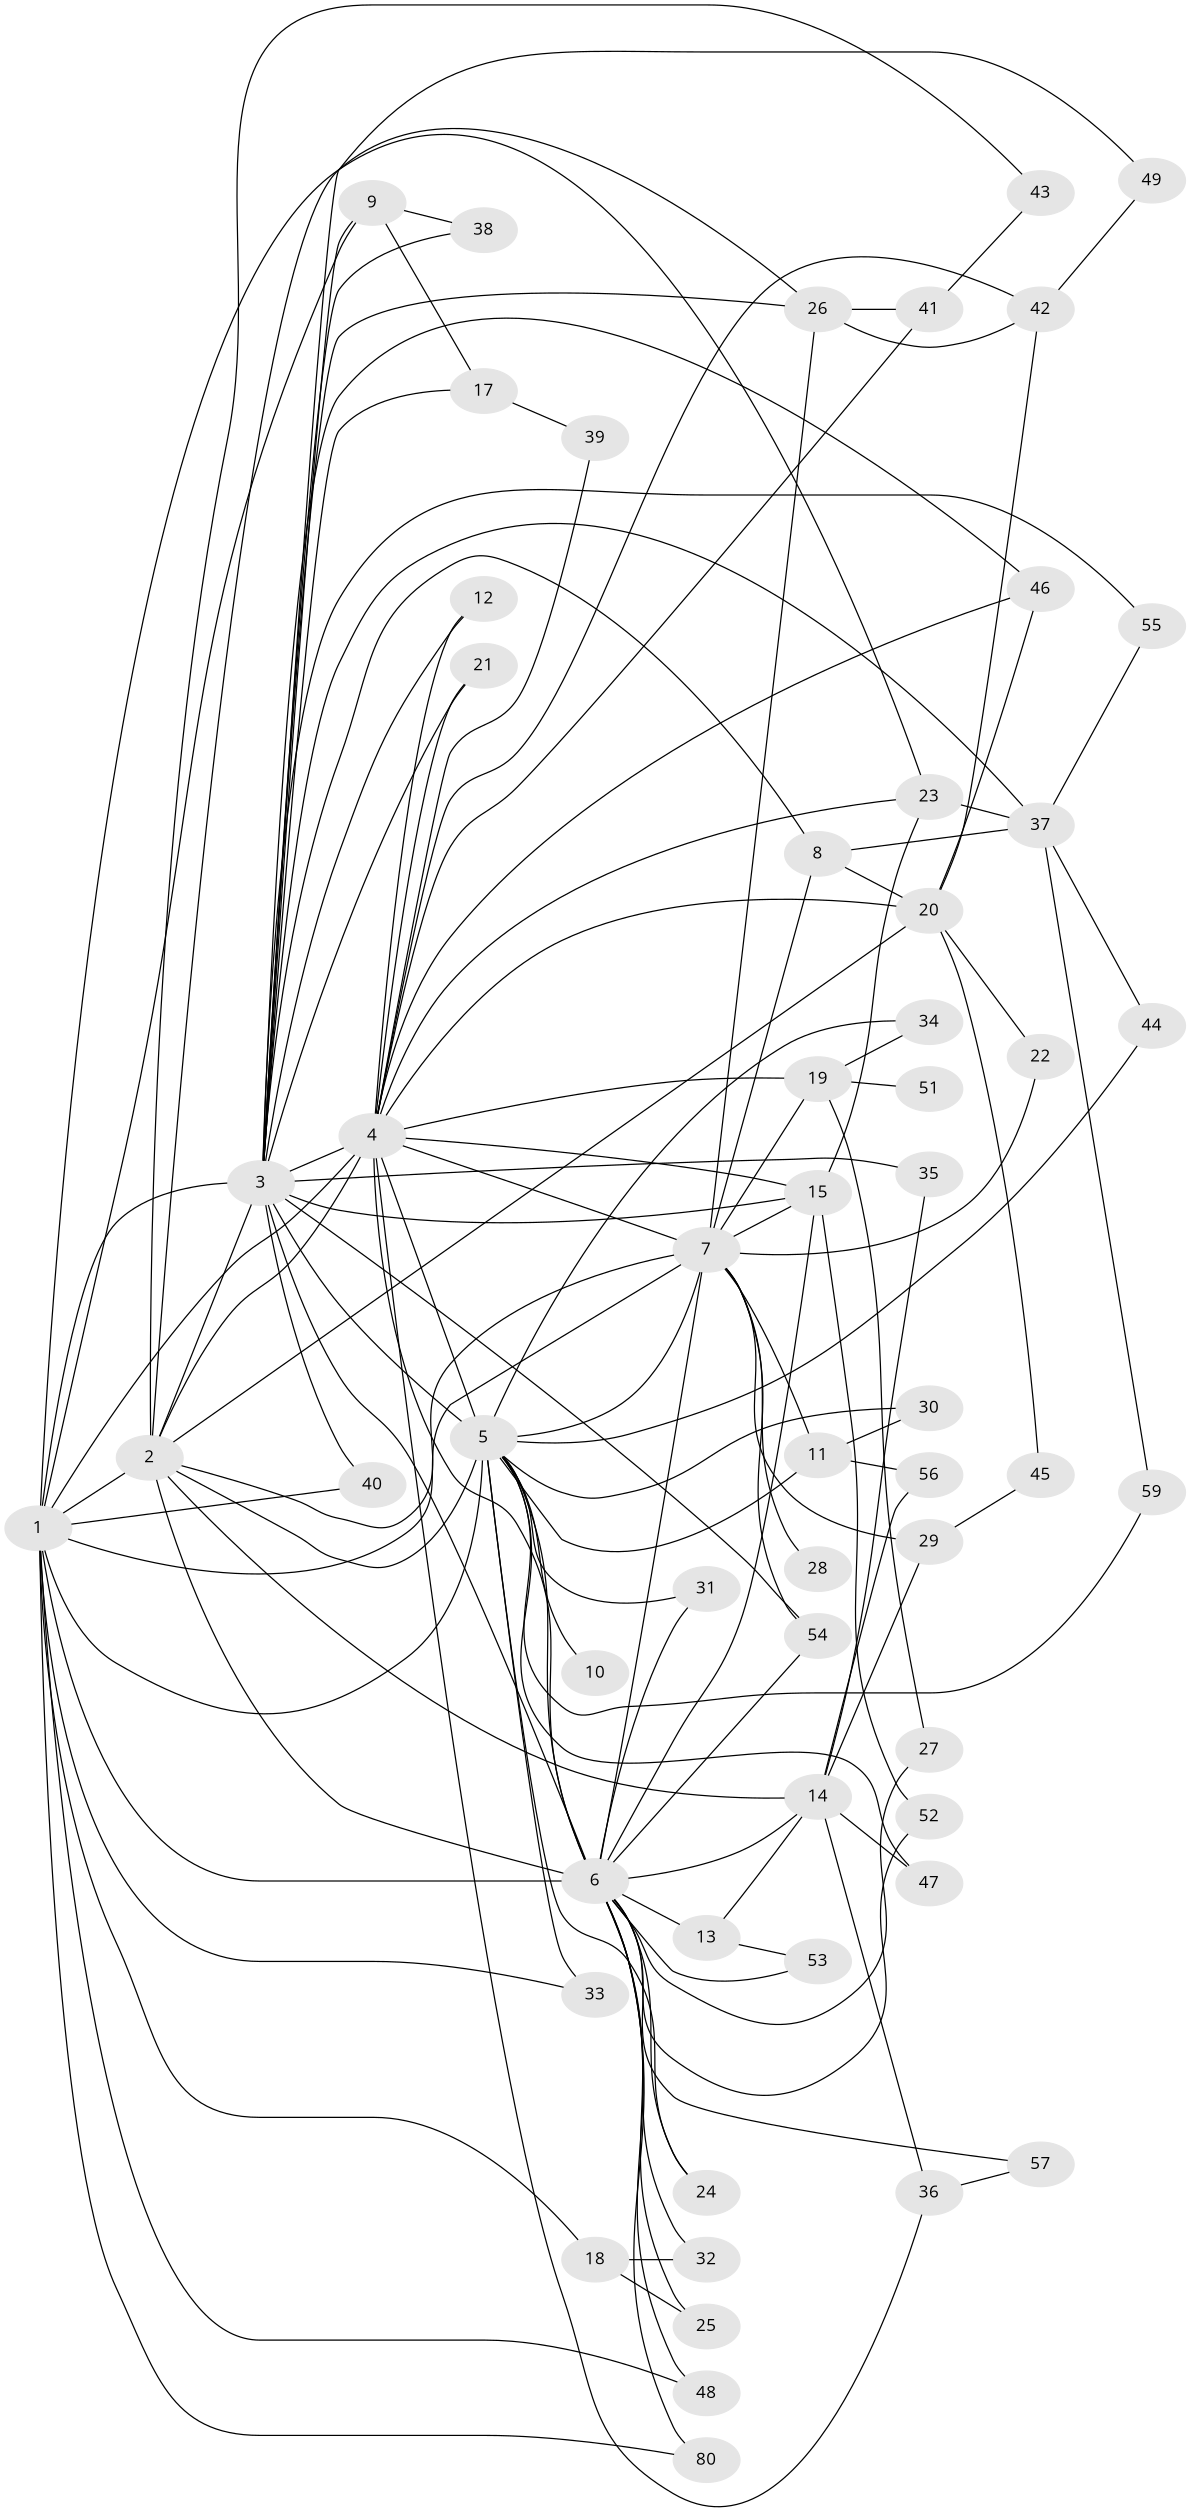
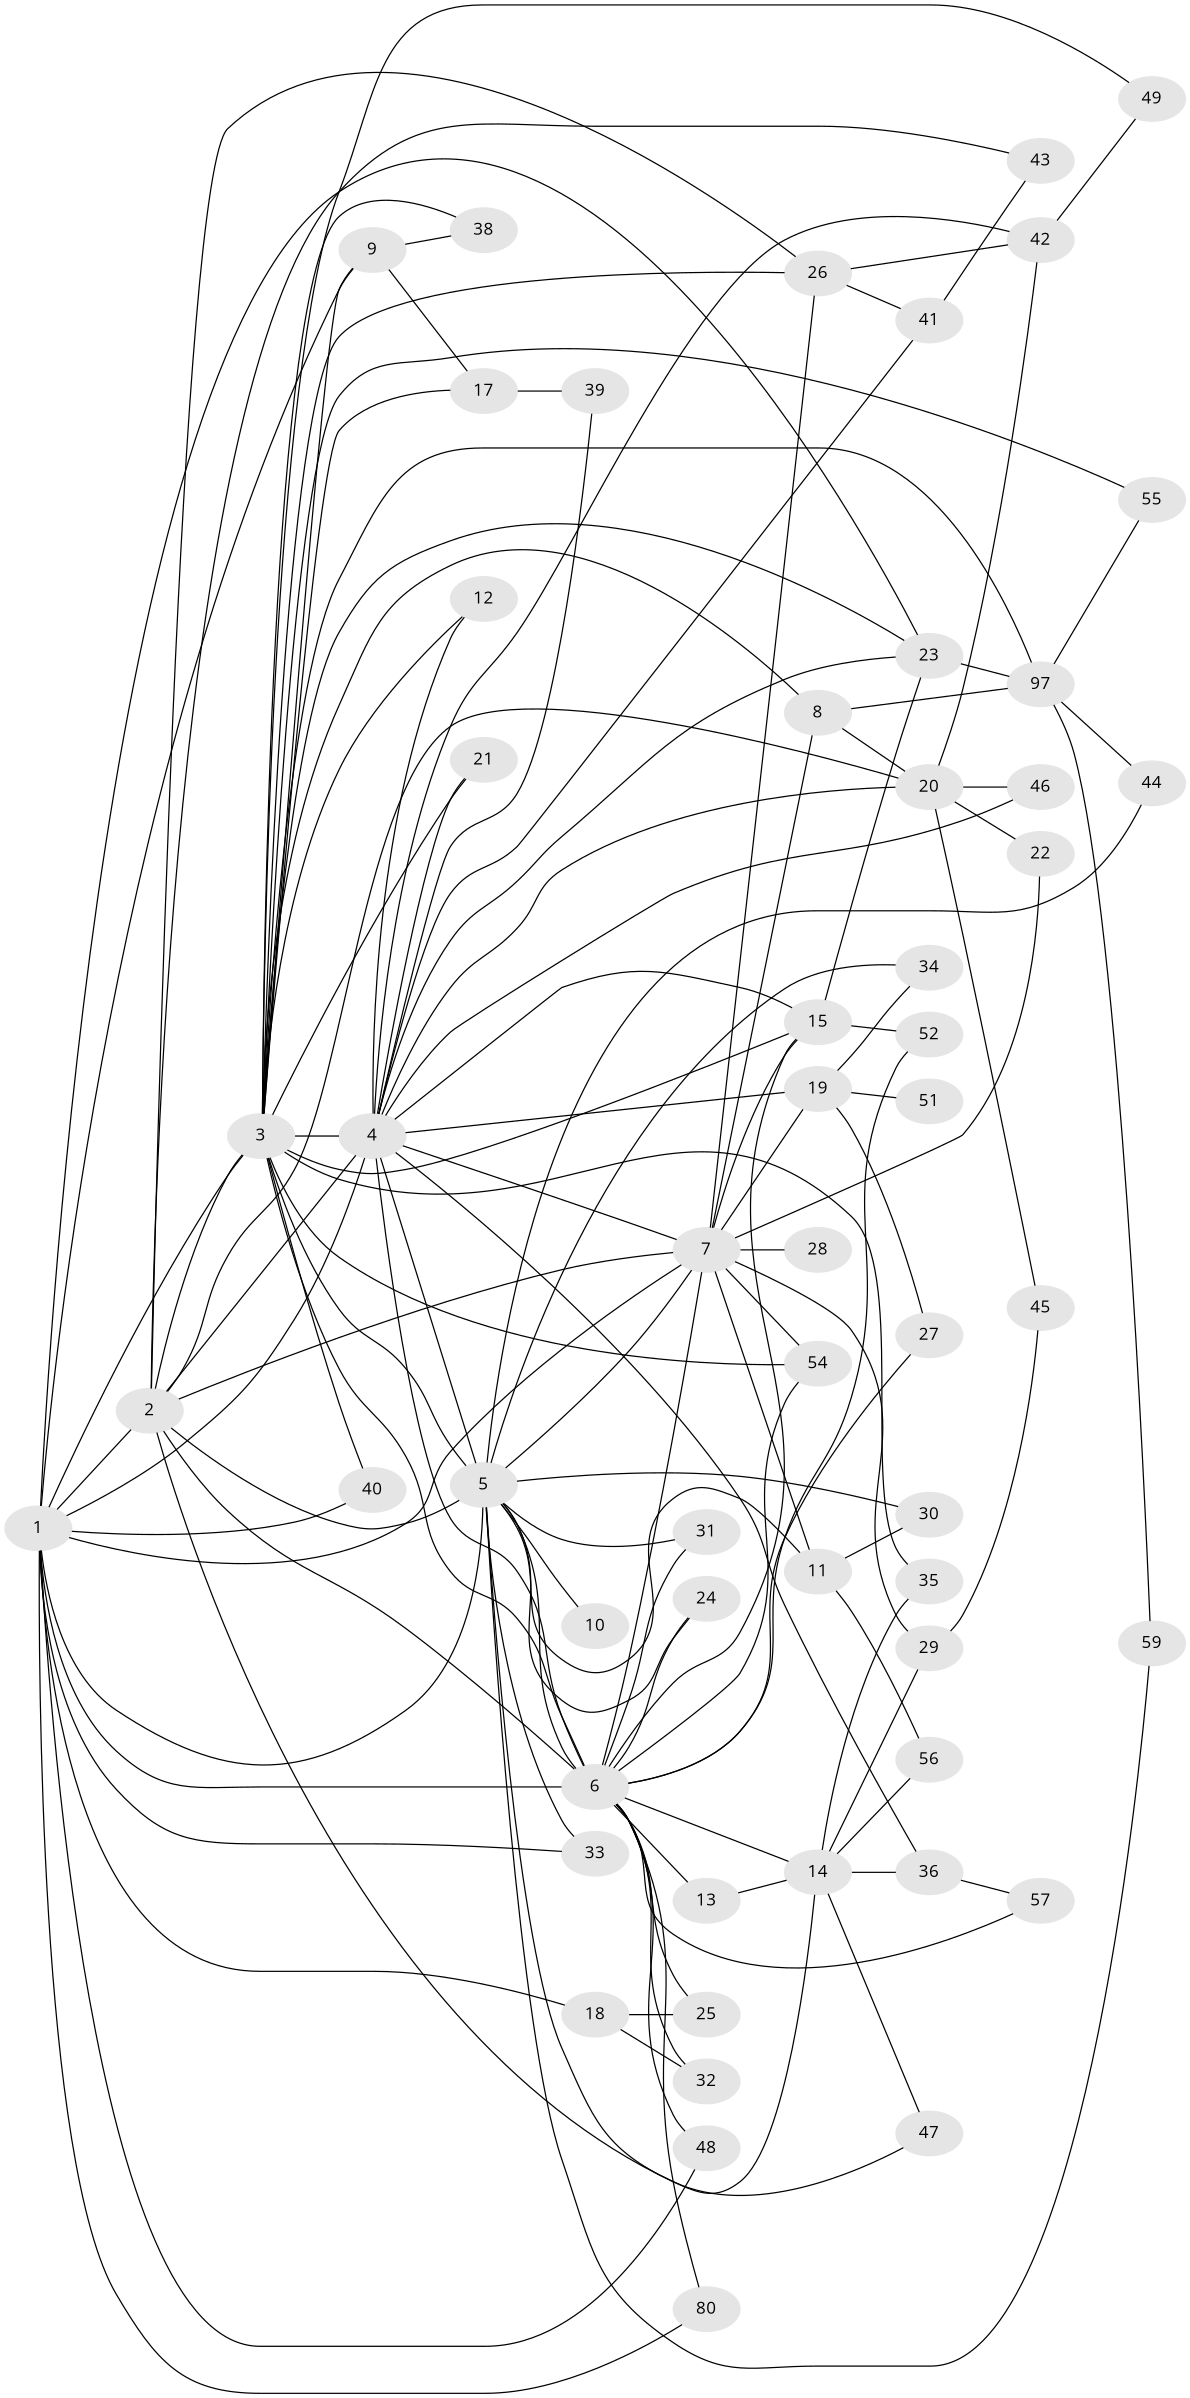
edge "46" -- "3": now "23" -- "3"
node "37": label "37" -> "97"
node "53": removed
